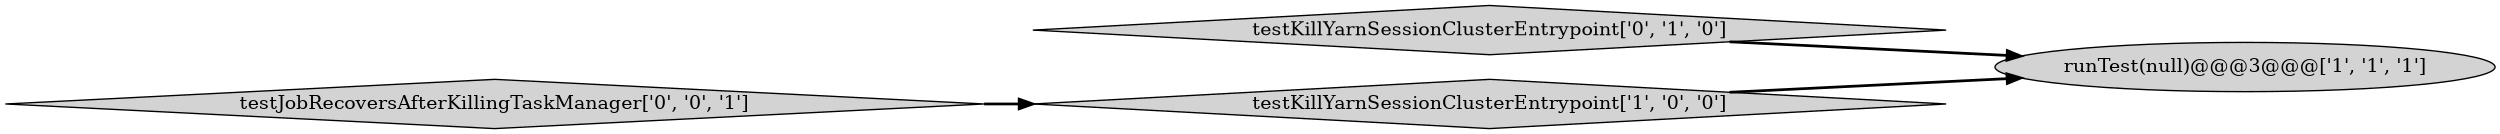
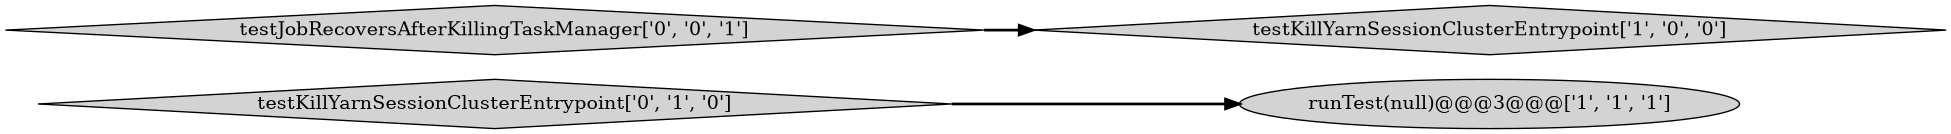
edge "testKillYarnSessionClusterEntrypoint['1', '0', '0']" -> "runTest(null)@@@3@@@['1', '1', '1']": removed
